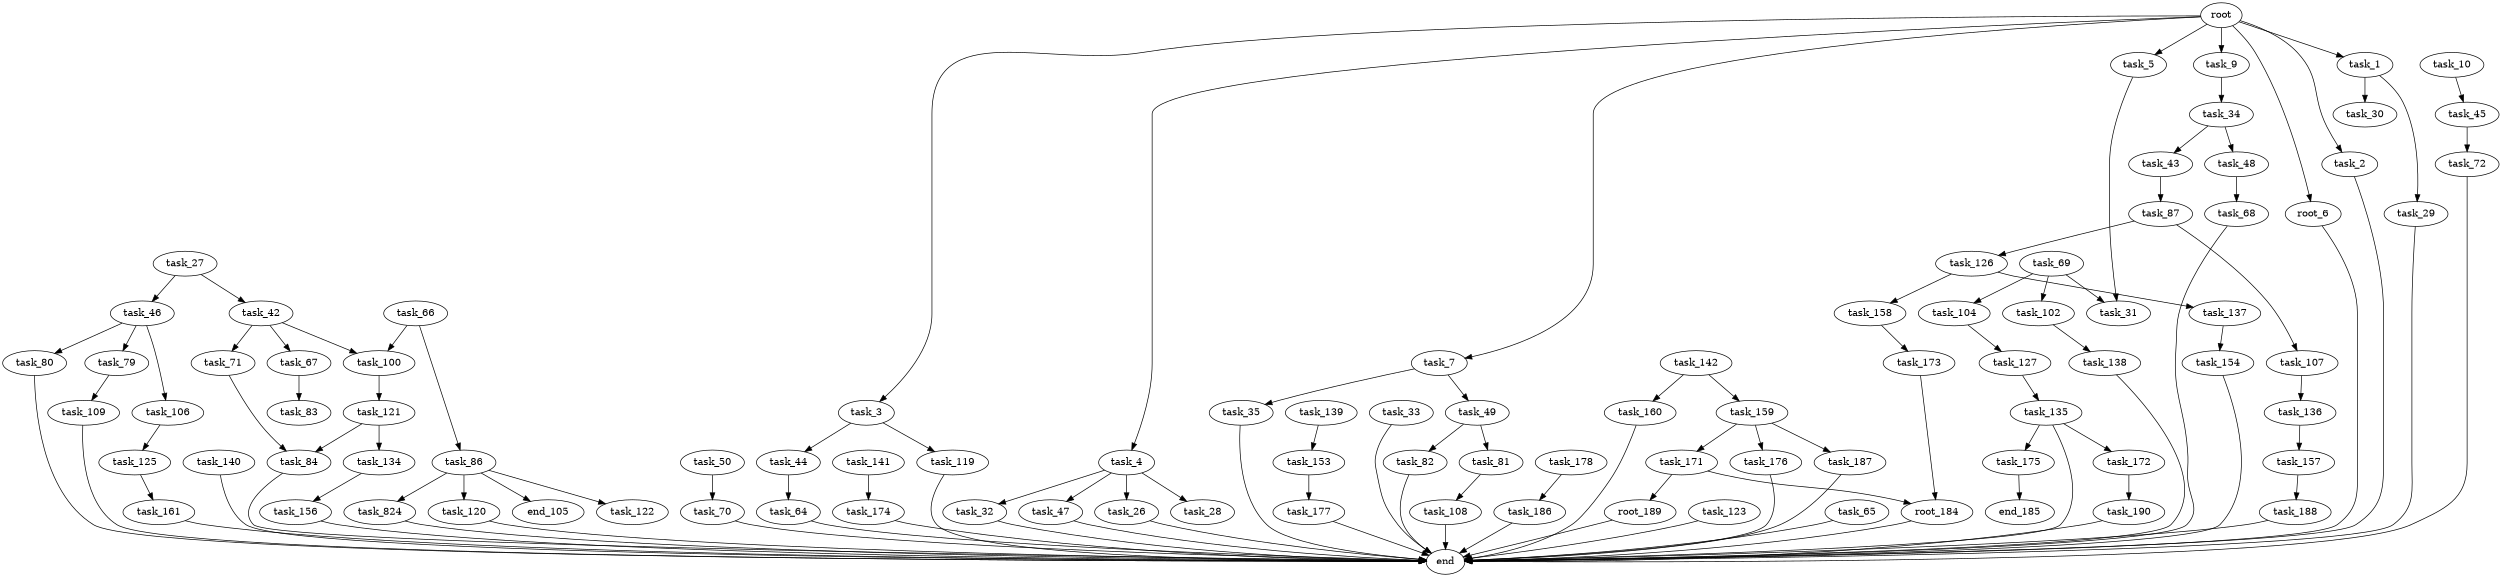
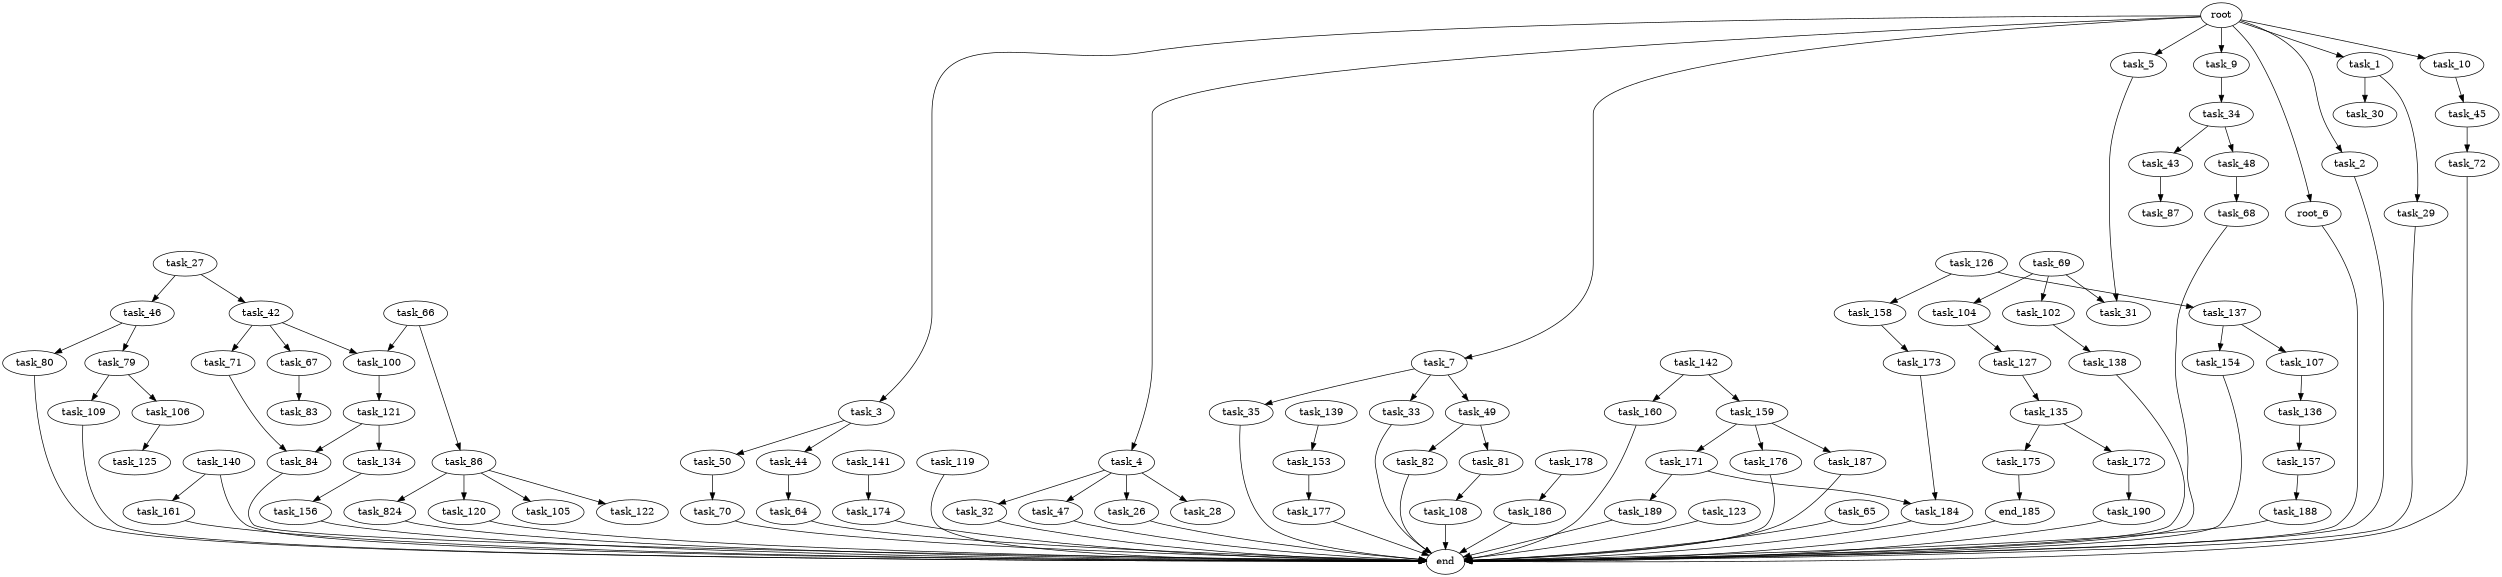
edge "root" -> "task_10": added
edge "task_87" -> "task_126": removed
edge "task_87" -> "task_107": now "task_137" -> "task_107"
edge "task_46" -> "task_106": now "task_79" -> "task_106"
edge "task_7" -> "task_33": added
edge "task_3" -> "task_119": now "task_3" -> "task_50"
edge "task_125" -> "task_161": now "task_140" -> "task_161"
node "end_105": label "end_105" -> "task_105"
node "root_189": label "root_189" -> "task_189"
node "root_184": label "root_184" -> "task_184"
edge "task_135" -> "end": now "end_185" -> "end"
